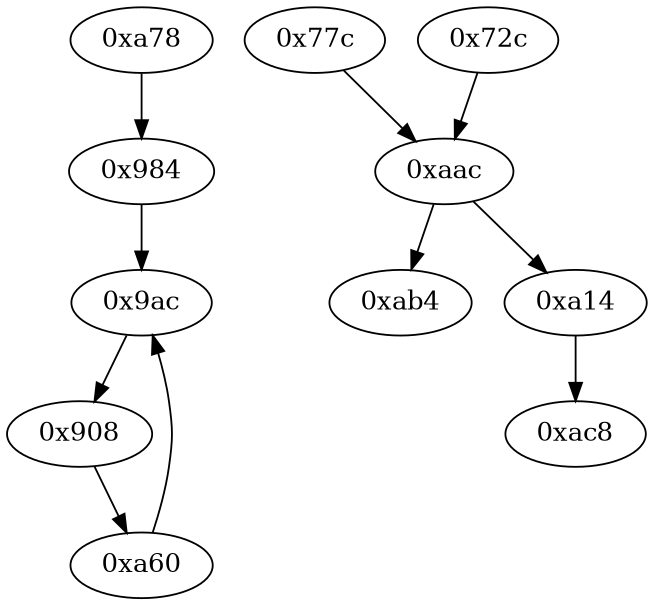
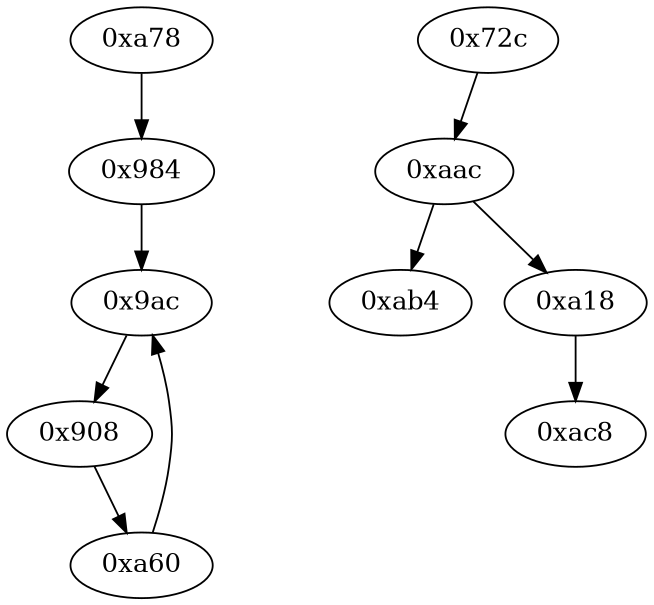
node "0x77c": removed
node "0xa14": label "0xa14" -> "0xa18"
